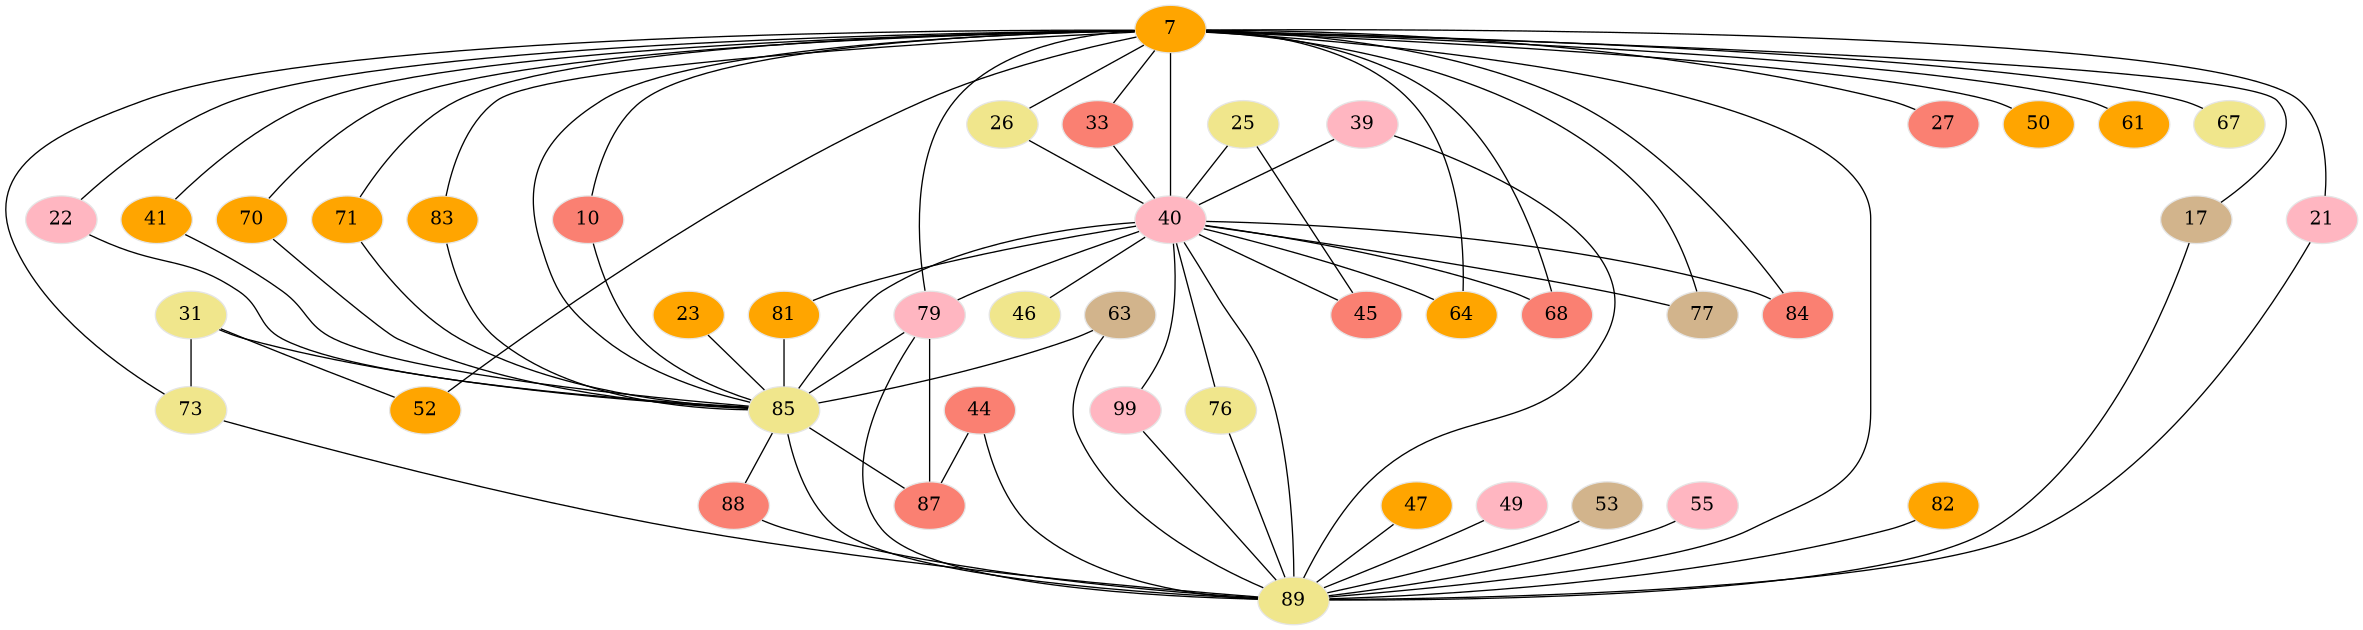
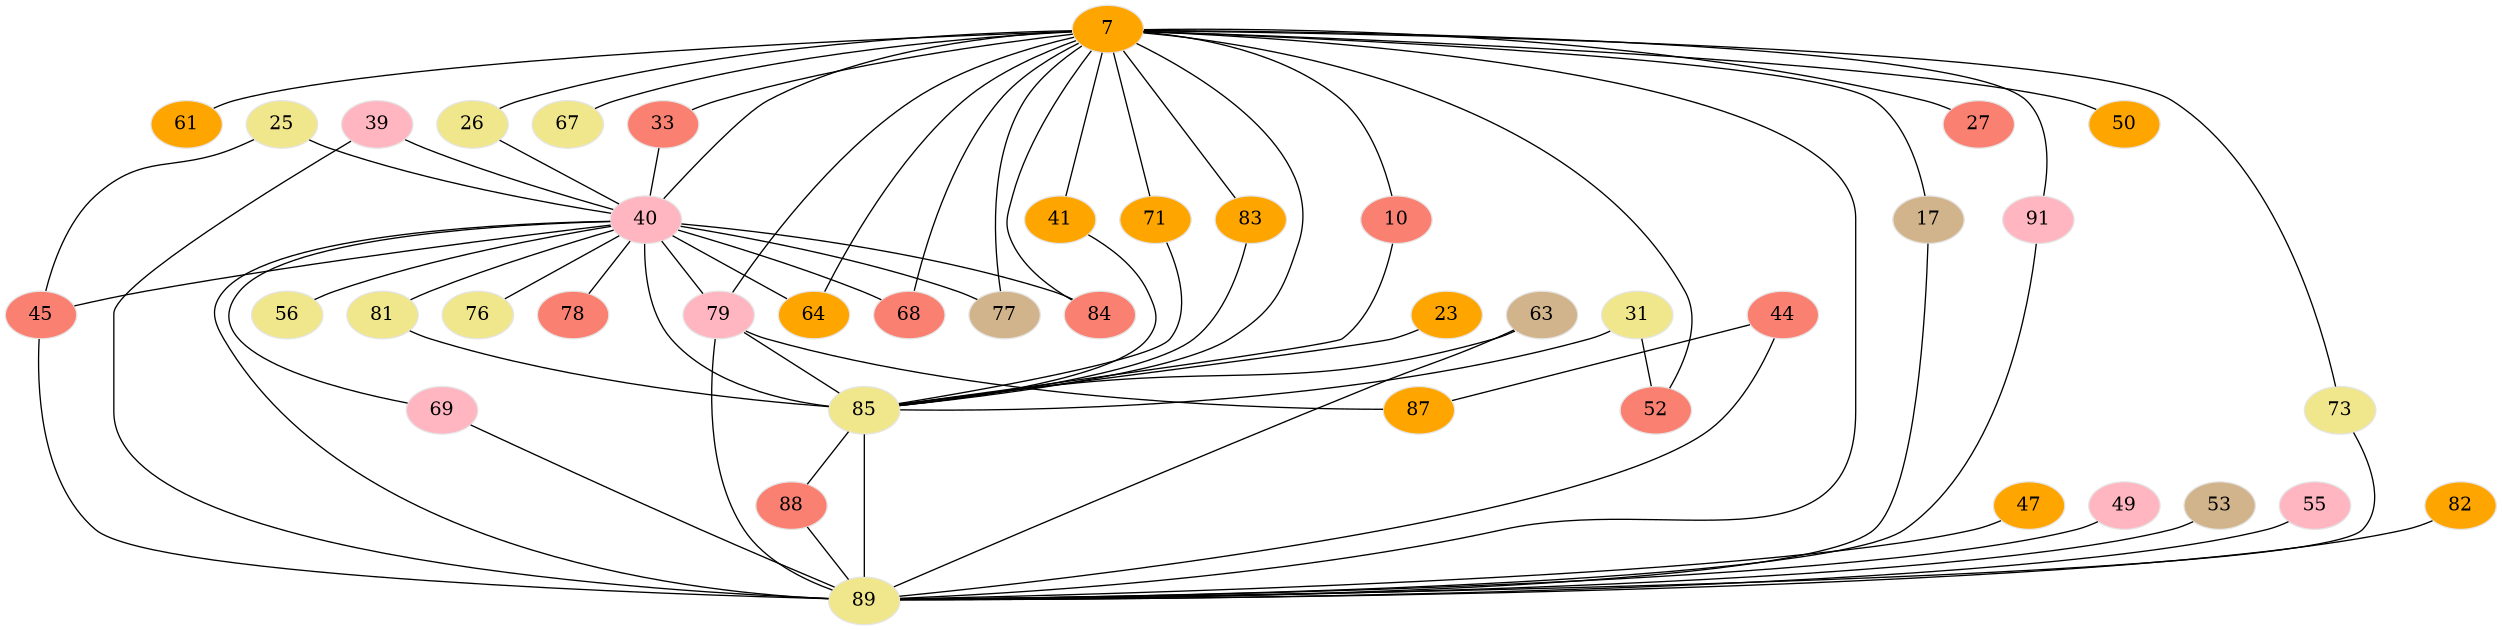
node "22": removed
node "70": removed
node "21": label "21" -> "91"
node "78": added
node "81": fillcolor orange -> khaki
node "46": label "46" -> "56"
edge "31" -- "73": removed
node "52": fillcolor orange -> salmon
node "99": label "99" -> "69"
edge "85" -- "87": removed
edge "76" -- "89": now "45" -- "89"
node "87": fillcolor salmon -> orange
